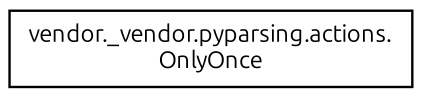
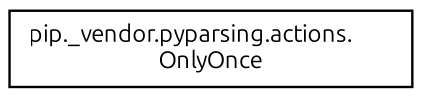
node "vendor._vendor.pyparsing.actions. OnlyOnce": label "vendor._vendor.pyparsing.actions. OnlyOnce" -> "pip._vendor.pyparsing.actions. OnlyOnce"
